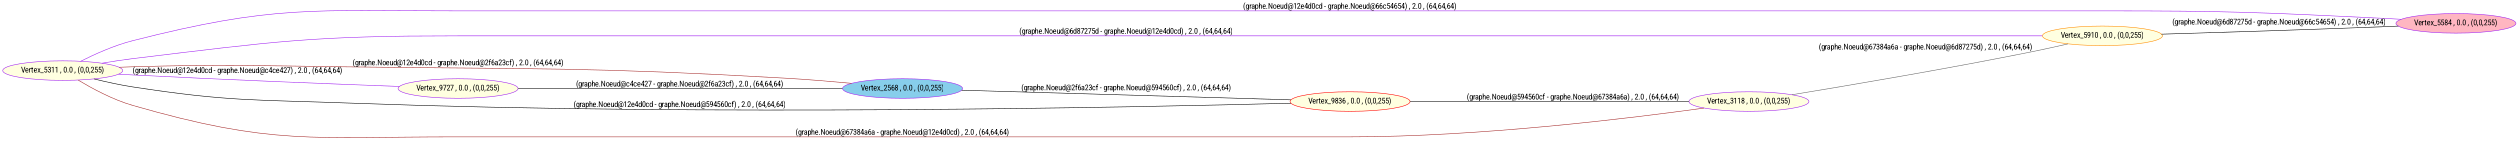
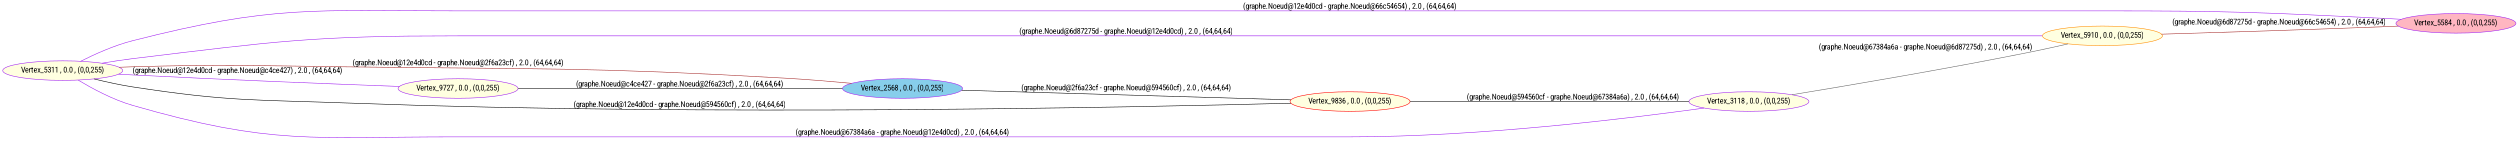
edge "Vertex_5584 , 0.0 , (0,0,255)" -- "Vertex_5910 , 0.0 , (0,0,255)": color black -> brown
edge "Vertex_5311 , 0.0 , (0,0,255)" -- "Vertex_3118 , 0.0 , (0,0,255)": color brown -> purple
